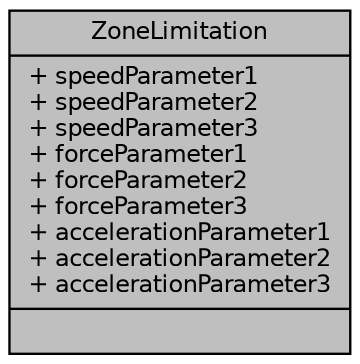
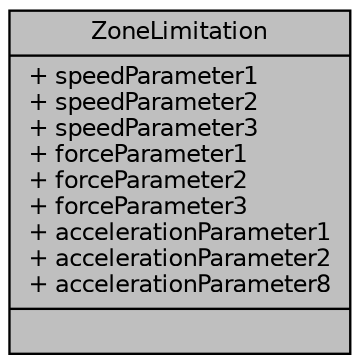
node "ZoneLimitation": text "+ accelerationParameter3" -> "+ accelerationParameter8"
